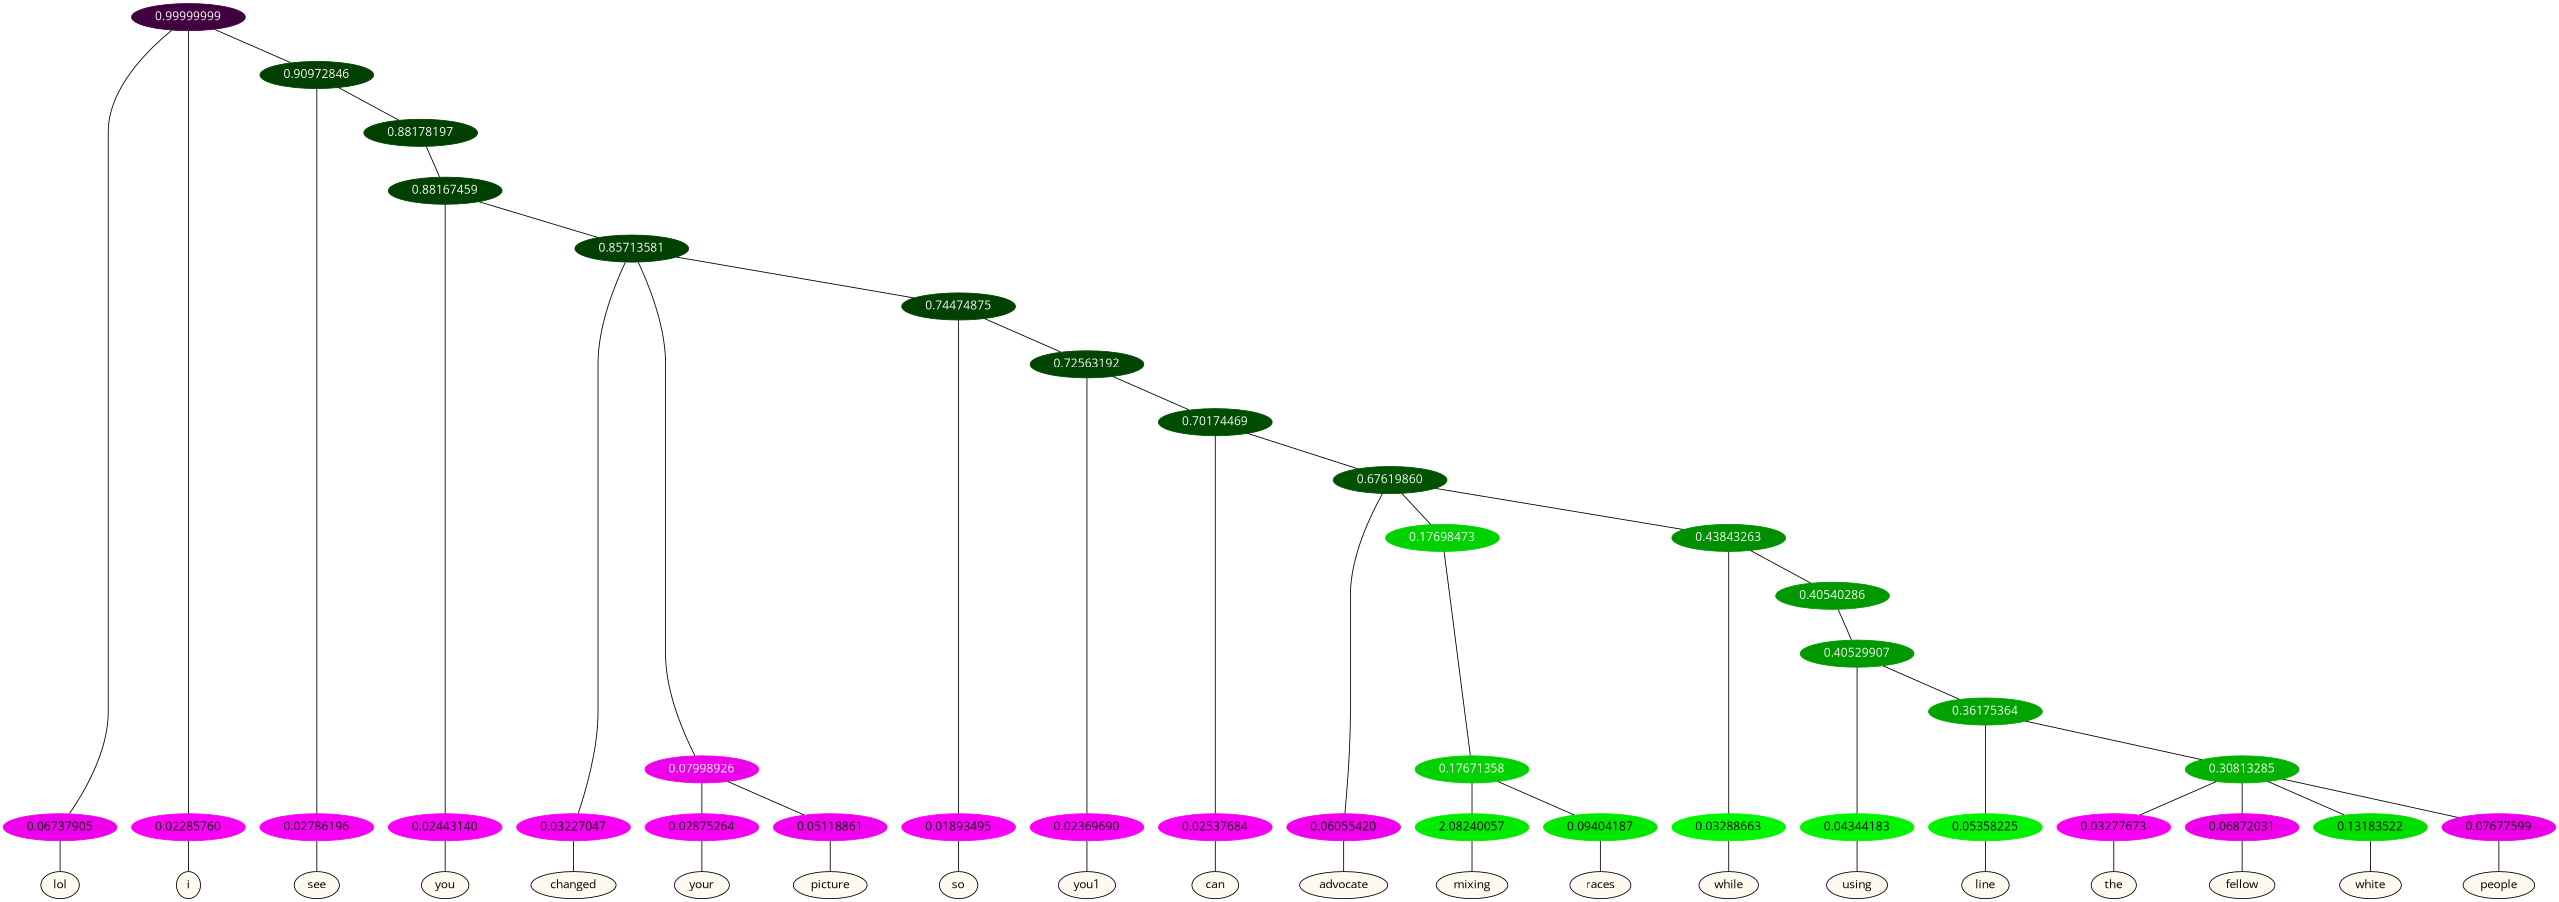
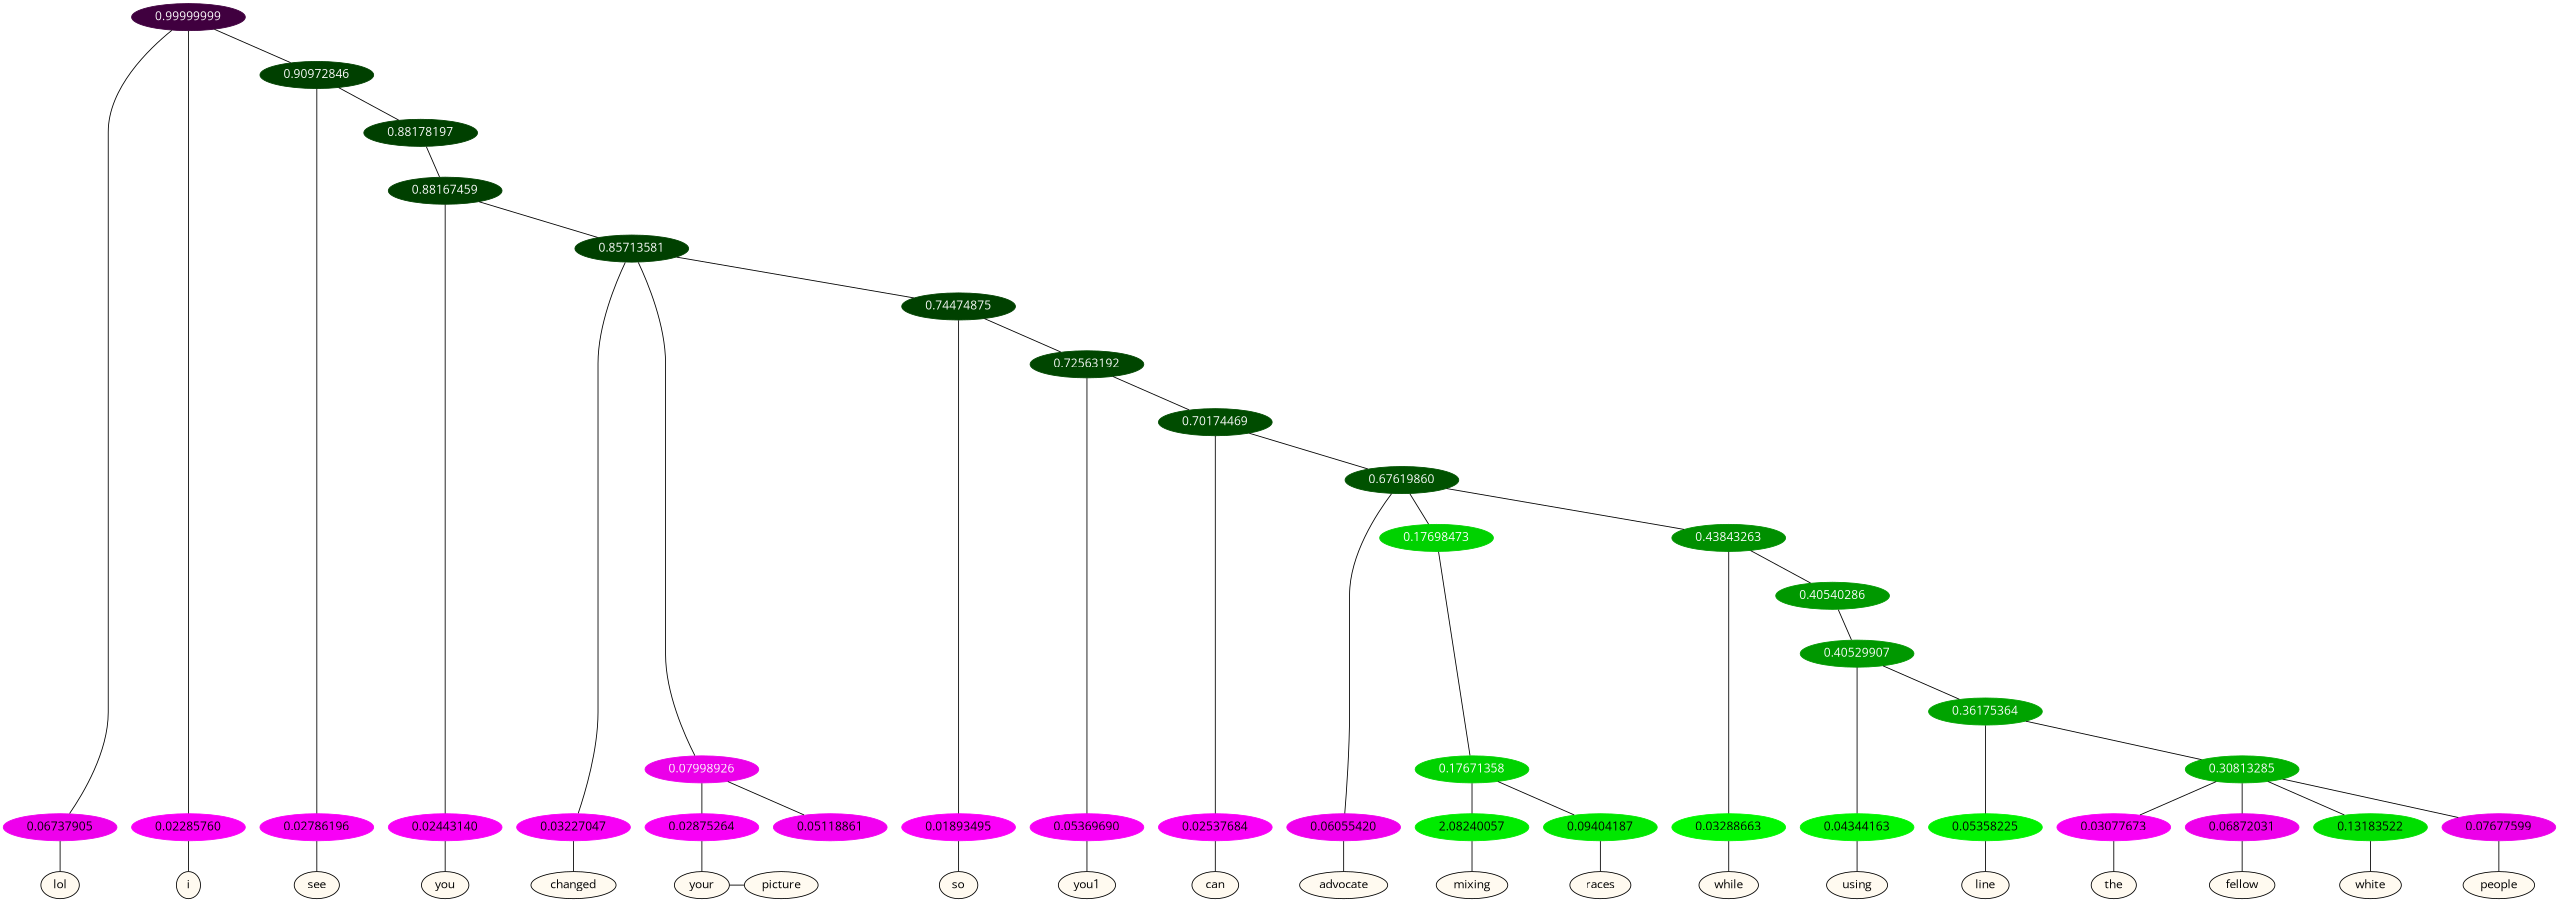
node "0.02369690": label "0.02369690" -> "0.05369690"
node "0.04344183": label "0.04344183" -> "0.04344163"
node "0.03277673": label "0.03277673" -> "0.03077673"
edge "0.05118861" -- "picture": now "your" -- "picture"
